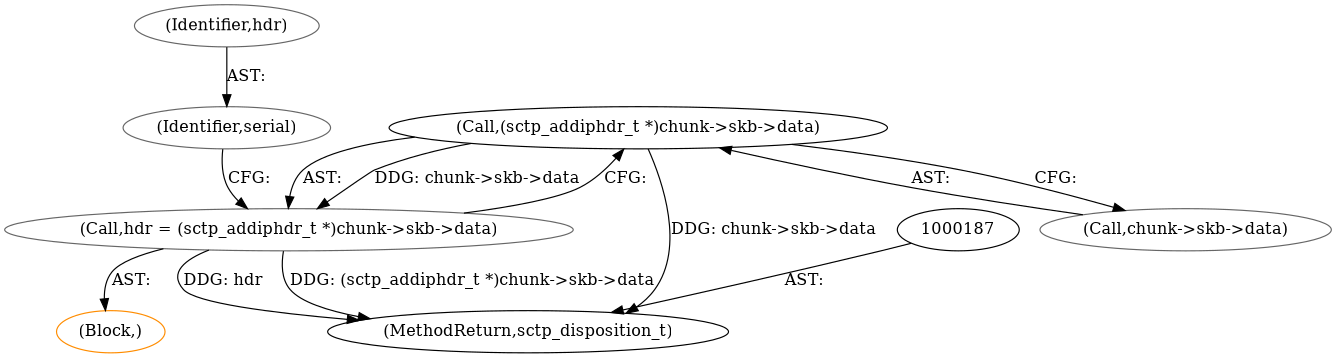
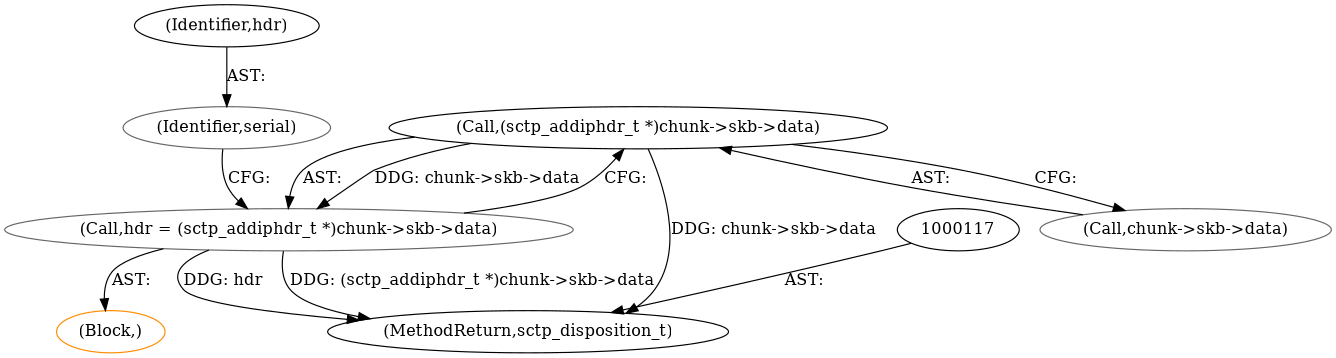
node "(Identifier,hdr)": color gray40 -> black
node "1000187": label "1000187" -> "1000117"
